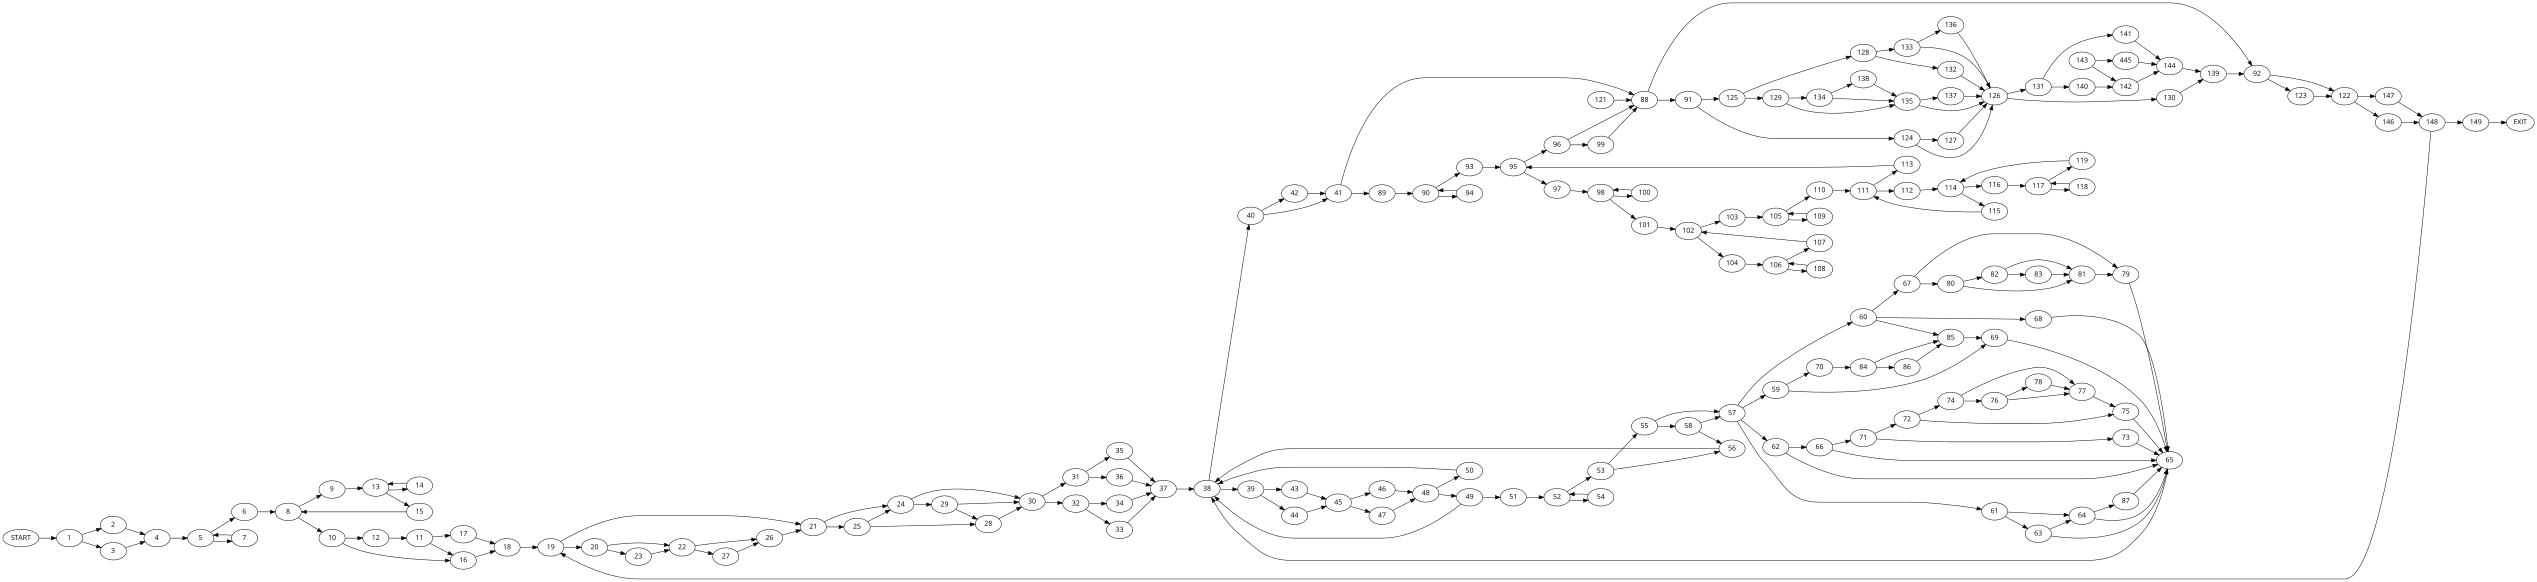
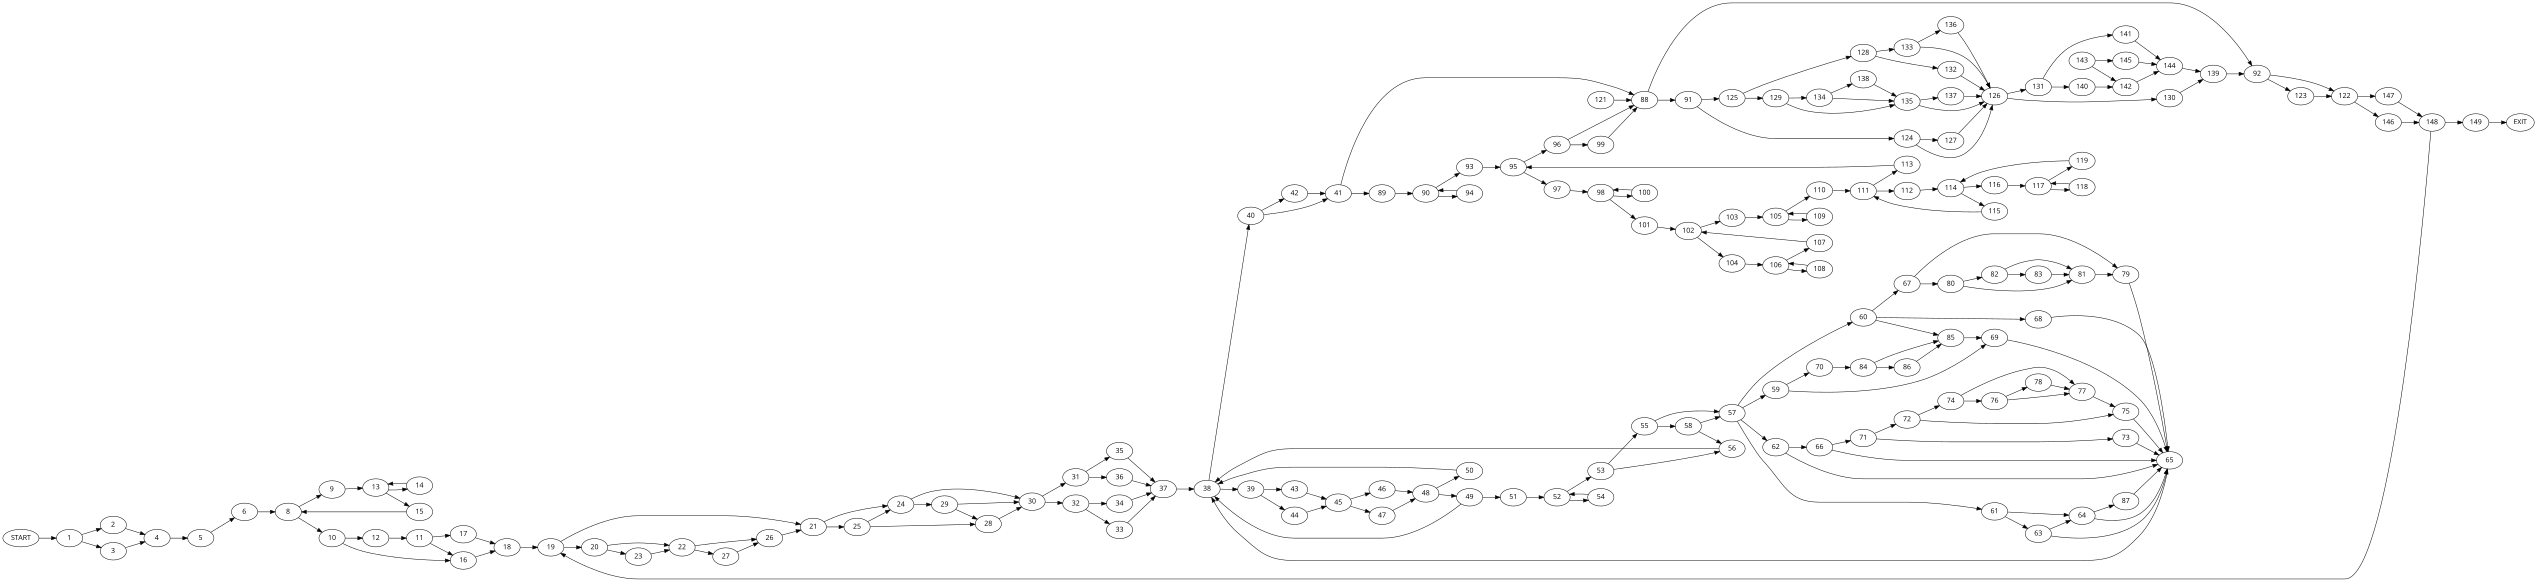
node "445": label "445" -> "145"
node "7": removed
